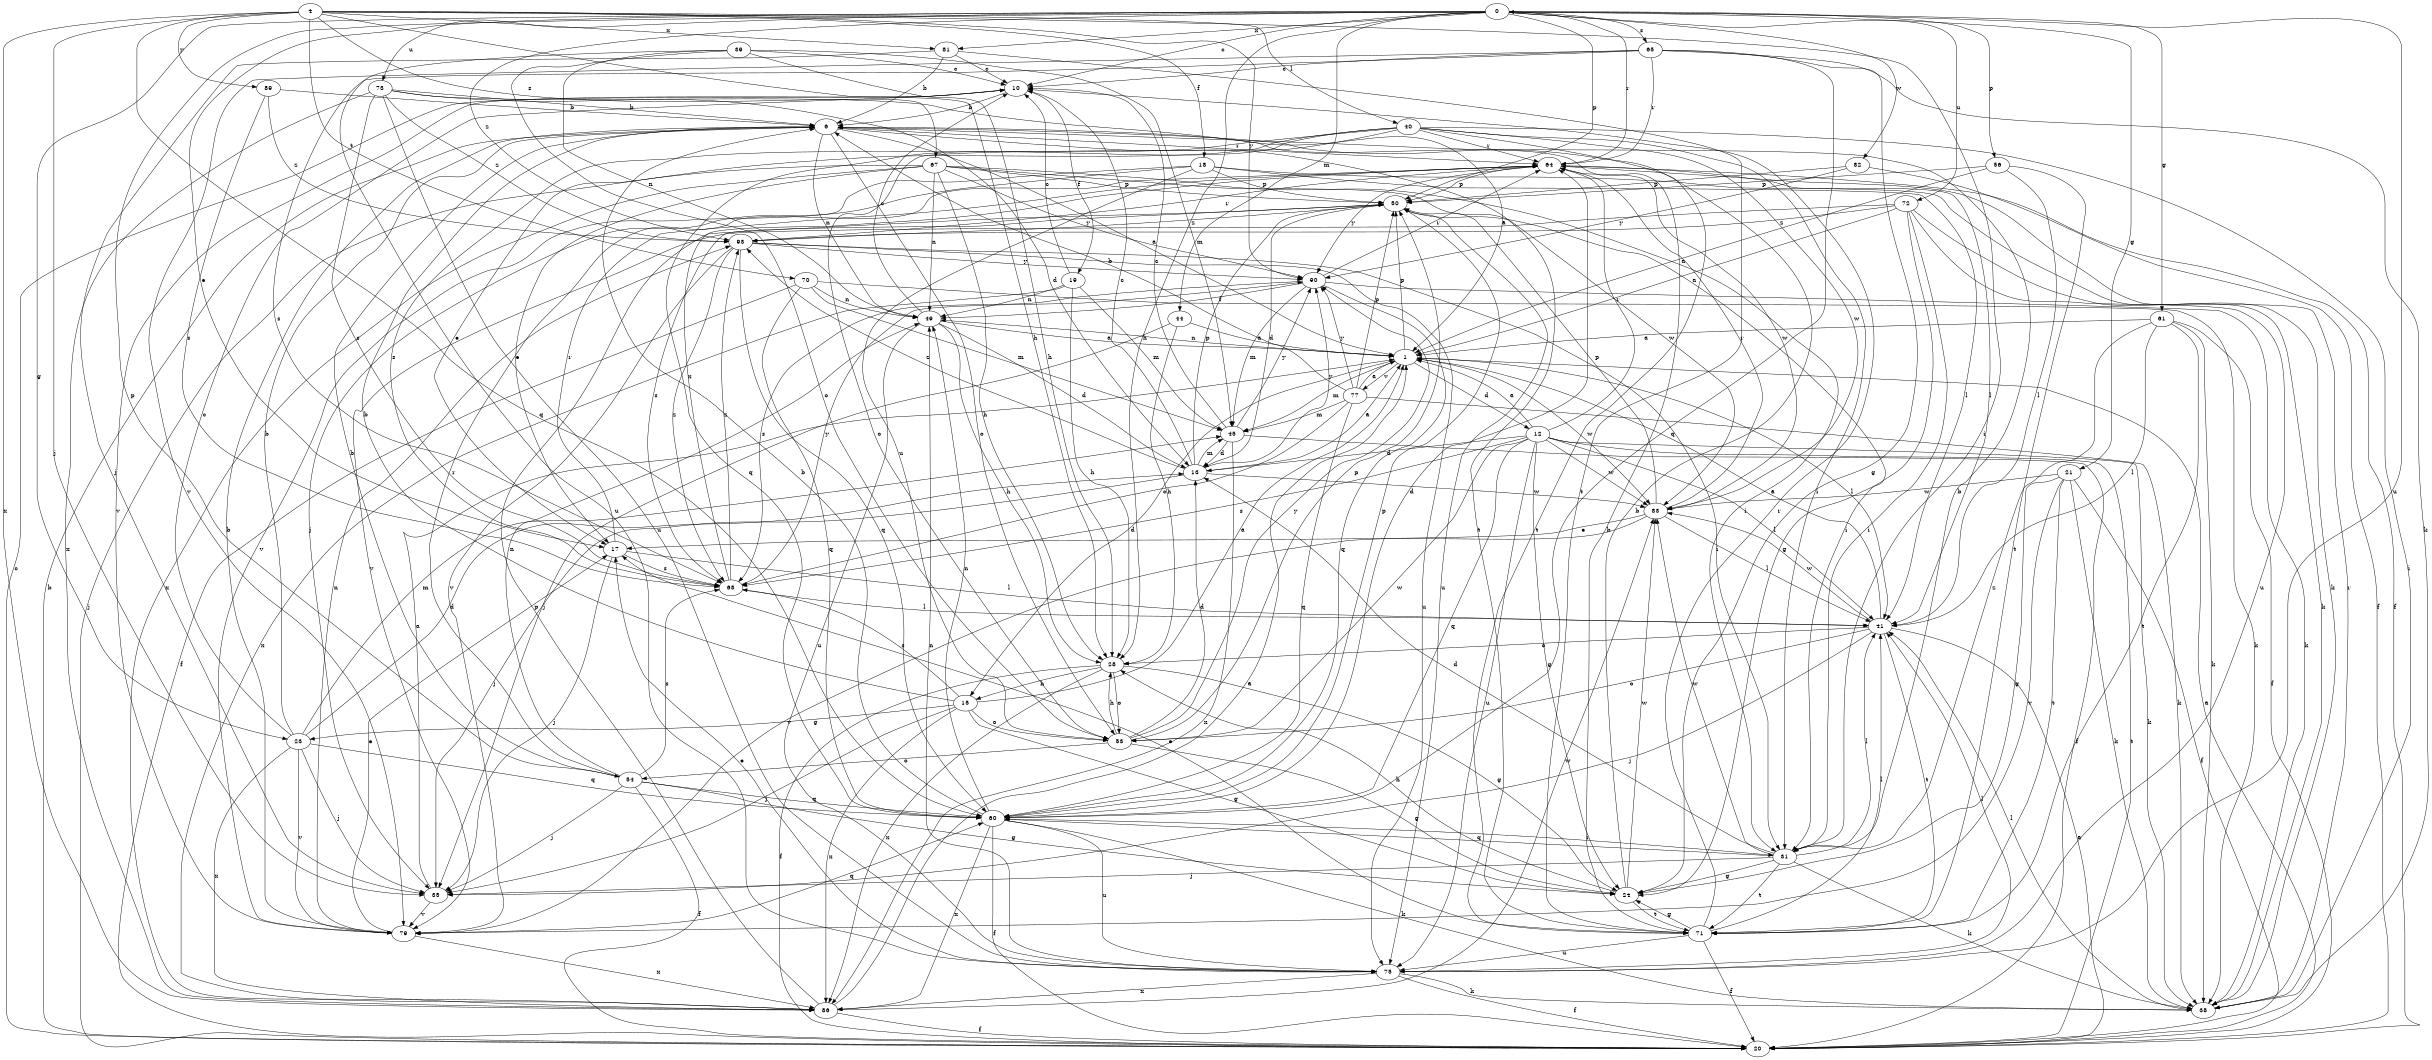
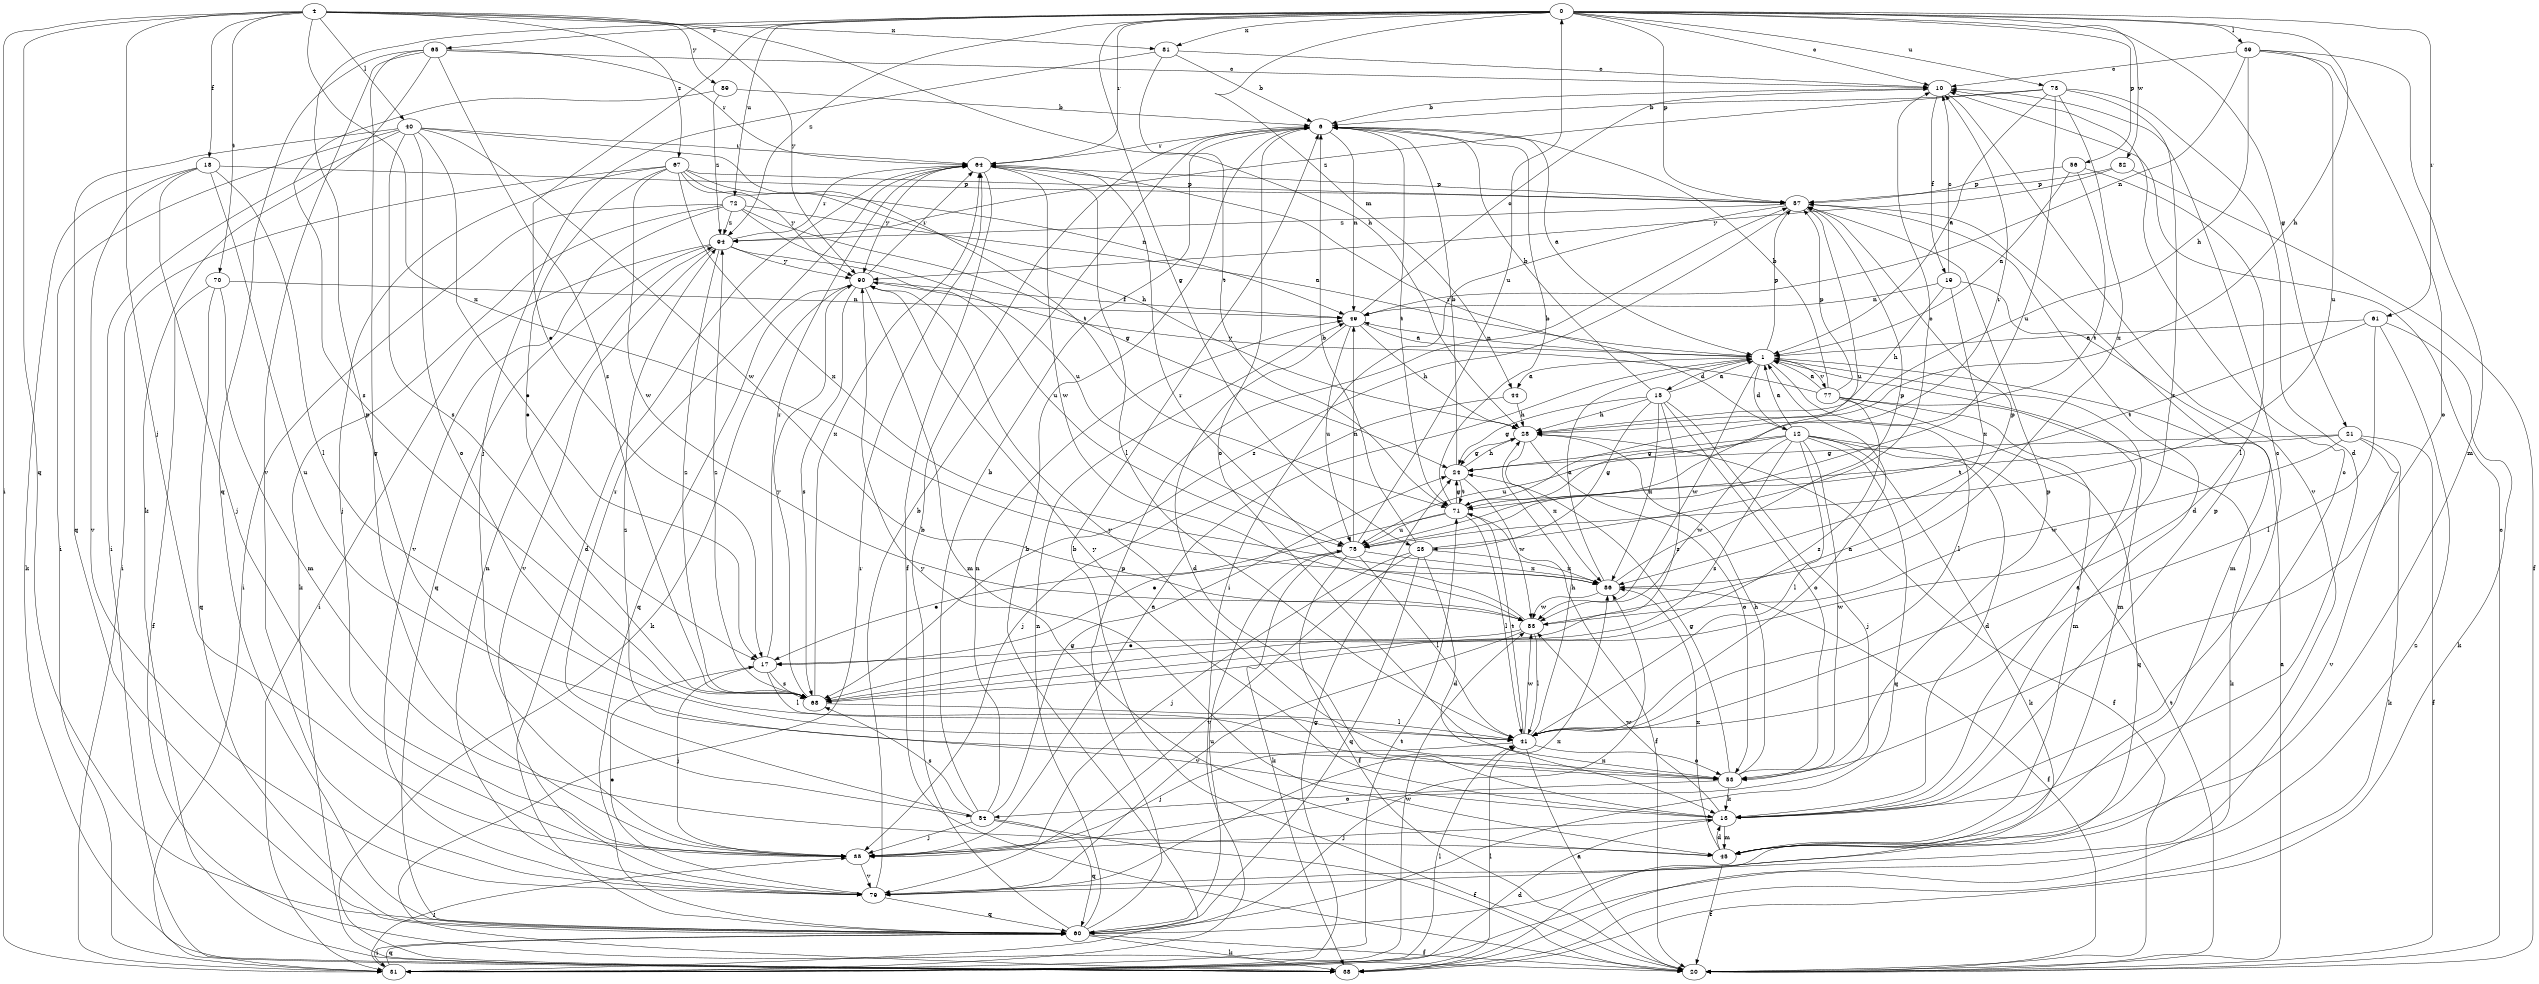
edge "0" -> "39": added, label "l"
edge "0" -> "61": label "g" -> "r"
node "50": label "50" -> "57"
node "93": label "93" -> "94"
edge "70" -> "38": removed, label "k"
edge "44" -> "1": reversed
edge "65" -> "24": now "65" -> "35"
edge "77" -> "68": label "c" -> "s"
edge "23" -> "45": removed, label "m"
edge "53" -> "13": label "d" -> "k"
edge "41" -> "28": label "o" -> "h"
edge "28" -> "15": reversed
edge "61" -> "20": removed, label "f"
edge "31" -> "38": removed, label "k"
edge "67" -> "20": now "67" -> "35"
